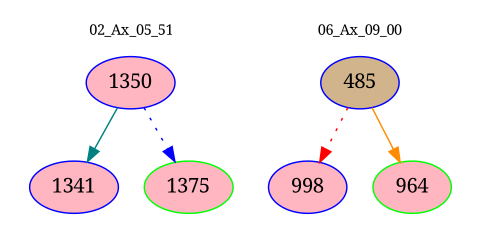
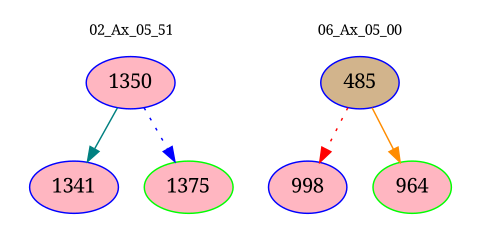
cluster "06_Ax_09_00": label "06_Ax_09_00" -> "06_Ax_05_00"
